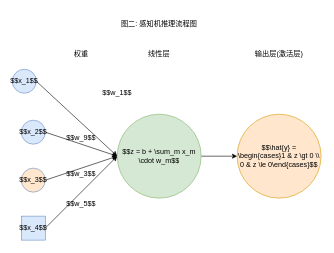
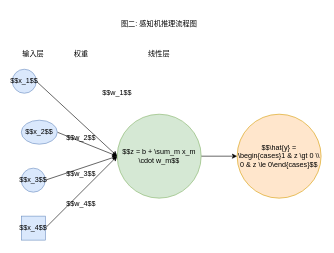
node "输入层": added
node "输出层(激活层)": removed
node "$$x_2$$": size 24x24 -> 36x24
node "$$w_9$$": label "$$w_9$$" -> "$$w_2$$"
node "$$x_3$$": fillcolor #ffe6cc -> #dae8fc
node "$$w_5$$": label "$$w_5$$" -> "$$w_4$$"
